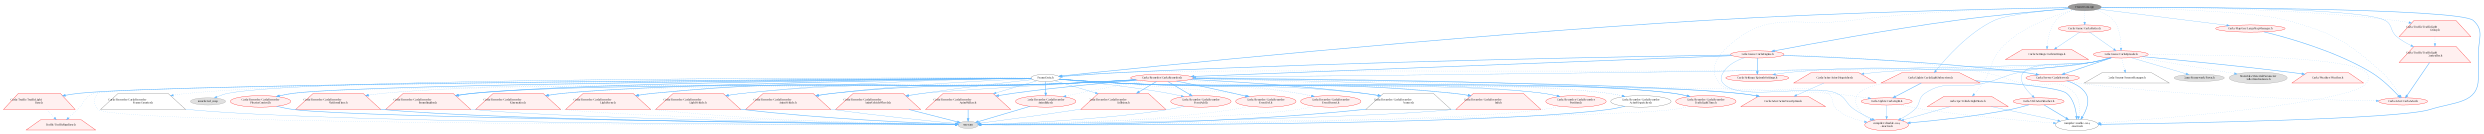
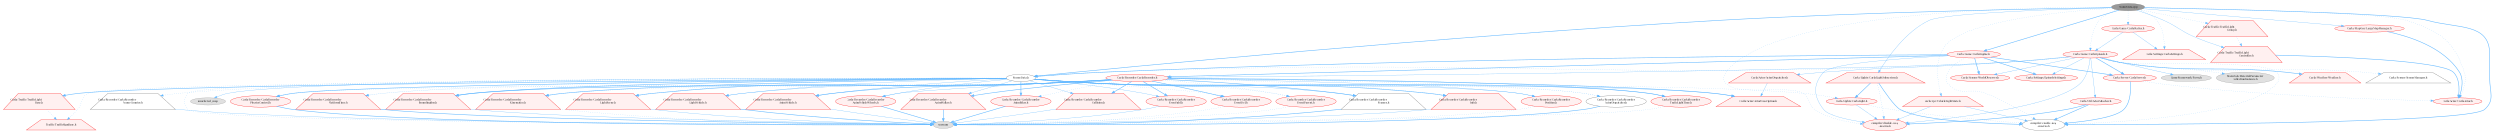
node "Carla/Sensor/WorldObserver.h": added
node "Carla/Recorder/CarlaRecorder AnimVehicleWheels.h": shape trapezium -> ellipse
edge "Carla/Recorder/CarlaRecorder LightScene.h" -> "sstream": style dotted -> solid
